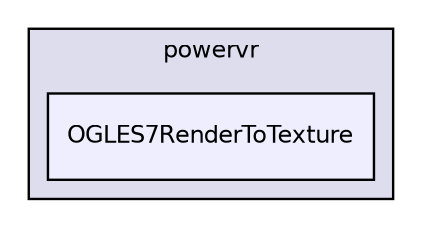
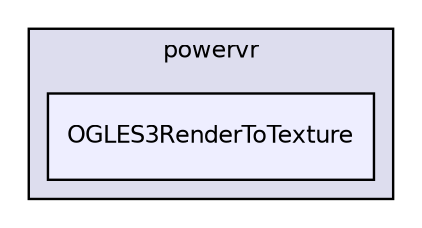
node "OGLES7RenderToTexture": label "OGLES7RenderToTexture" -> "OGLES3RenderToTexture"
